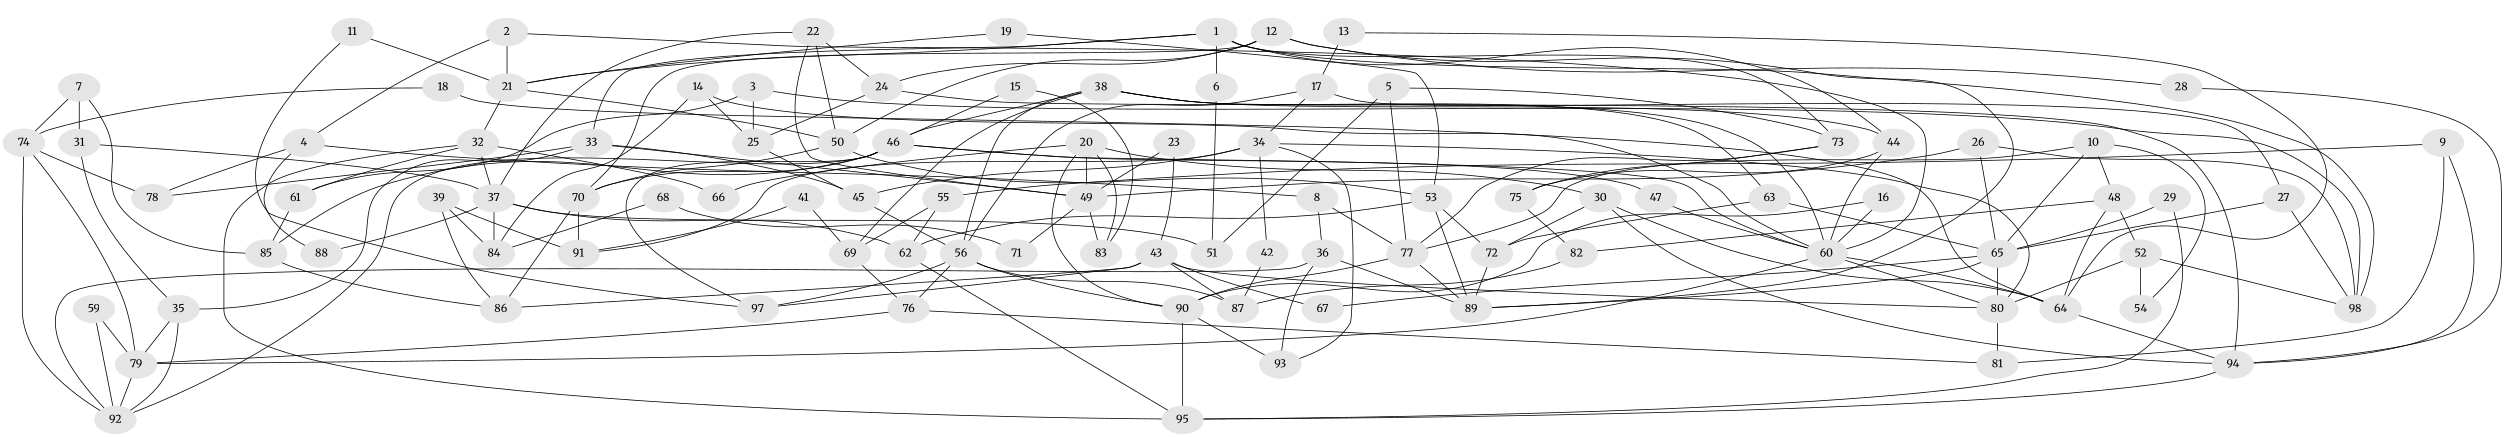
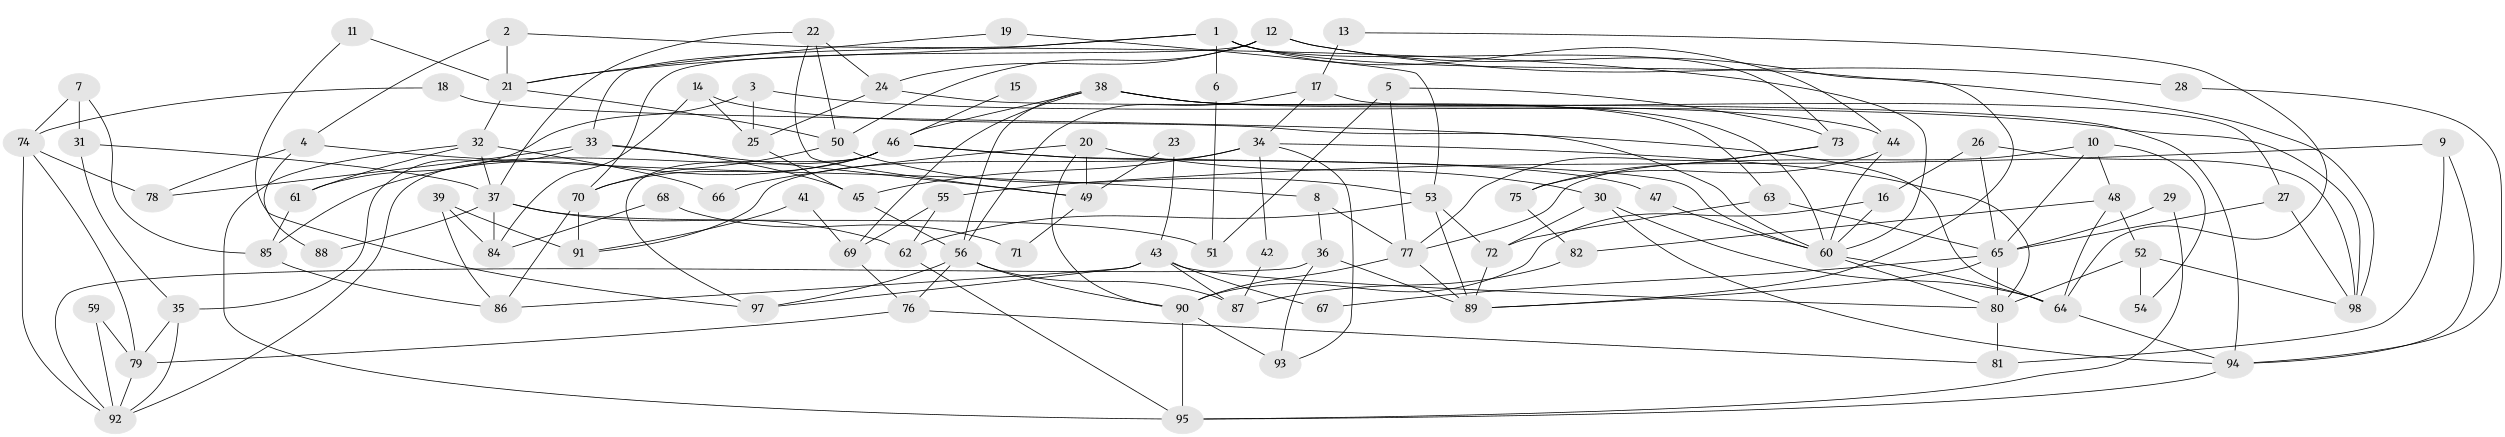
edge "26" -- "49": now "26" -- "16"
node "83": removed
edge "60" -- "79": removed
